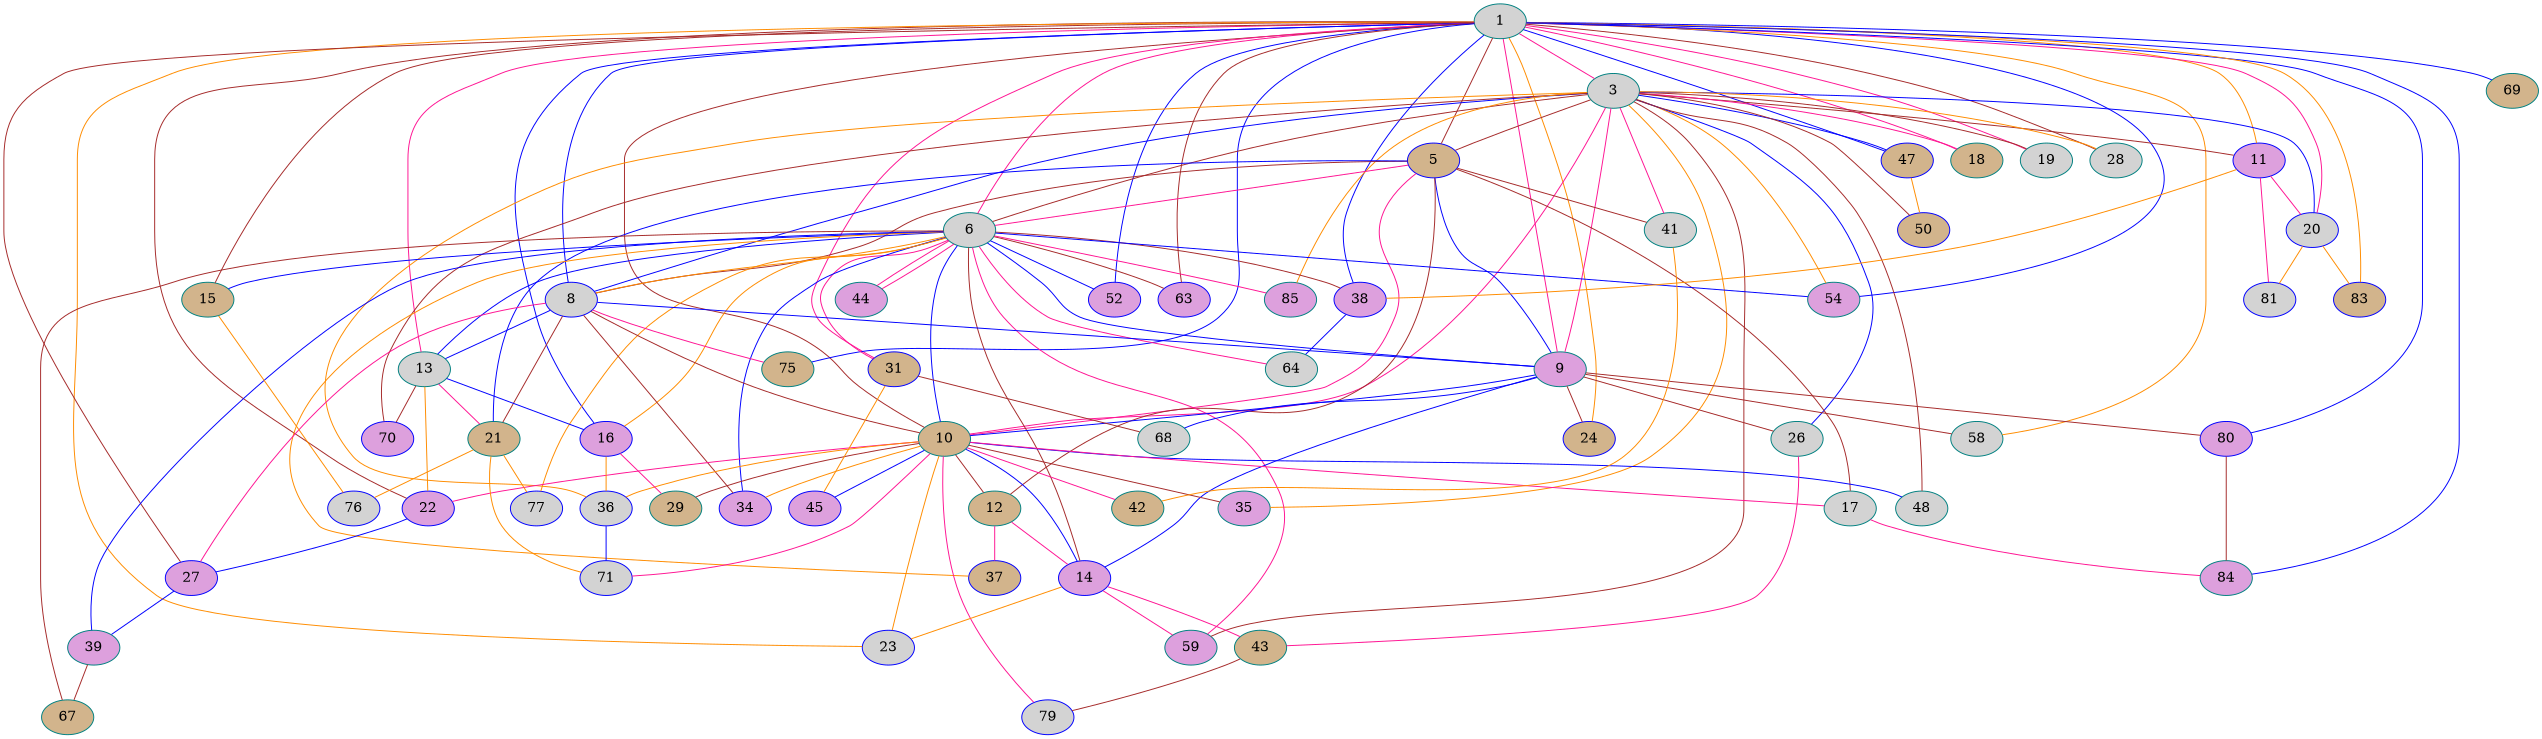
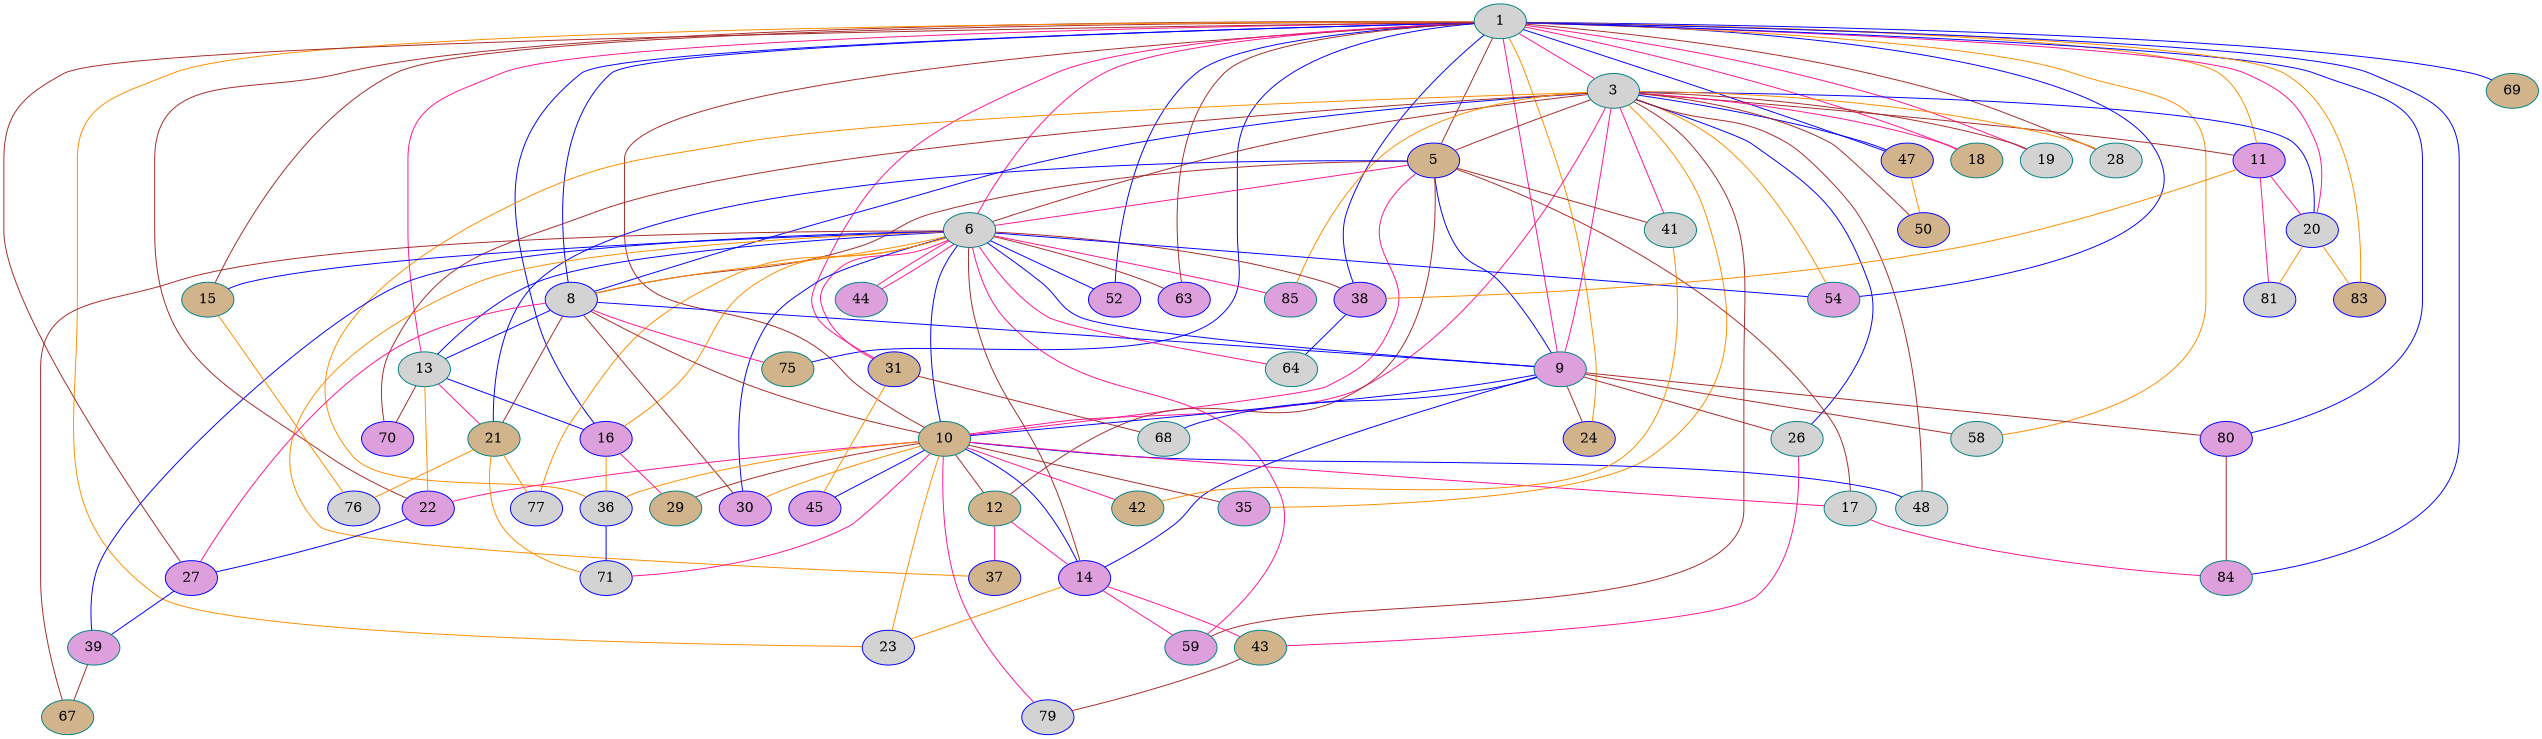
node "34": label "34" -> "30"
